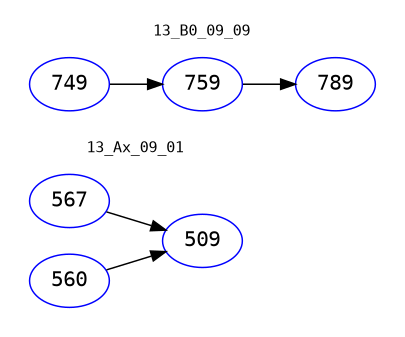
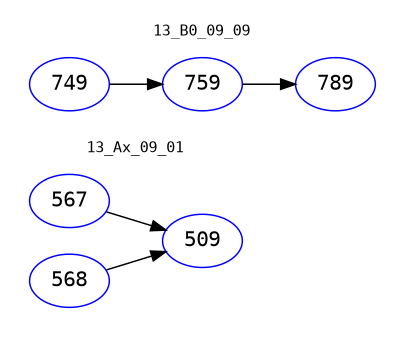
node "560": label "560" -> "568"
